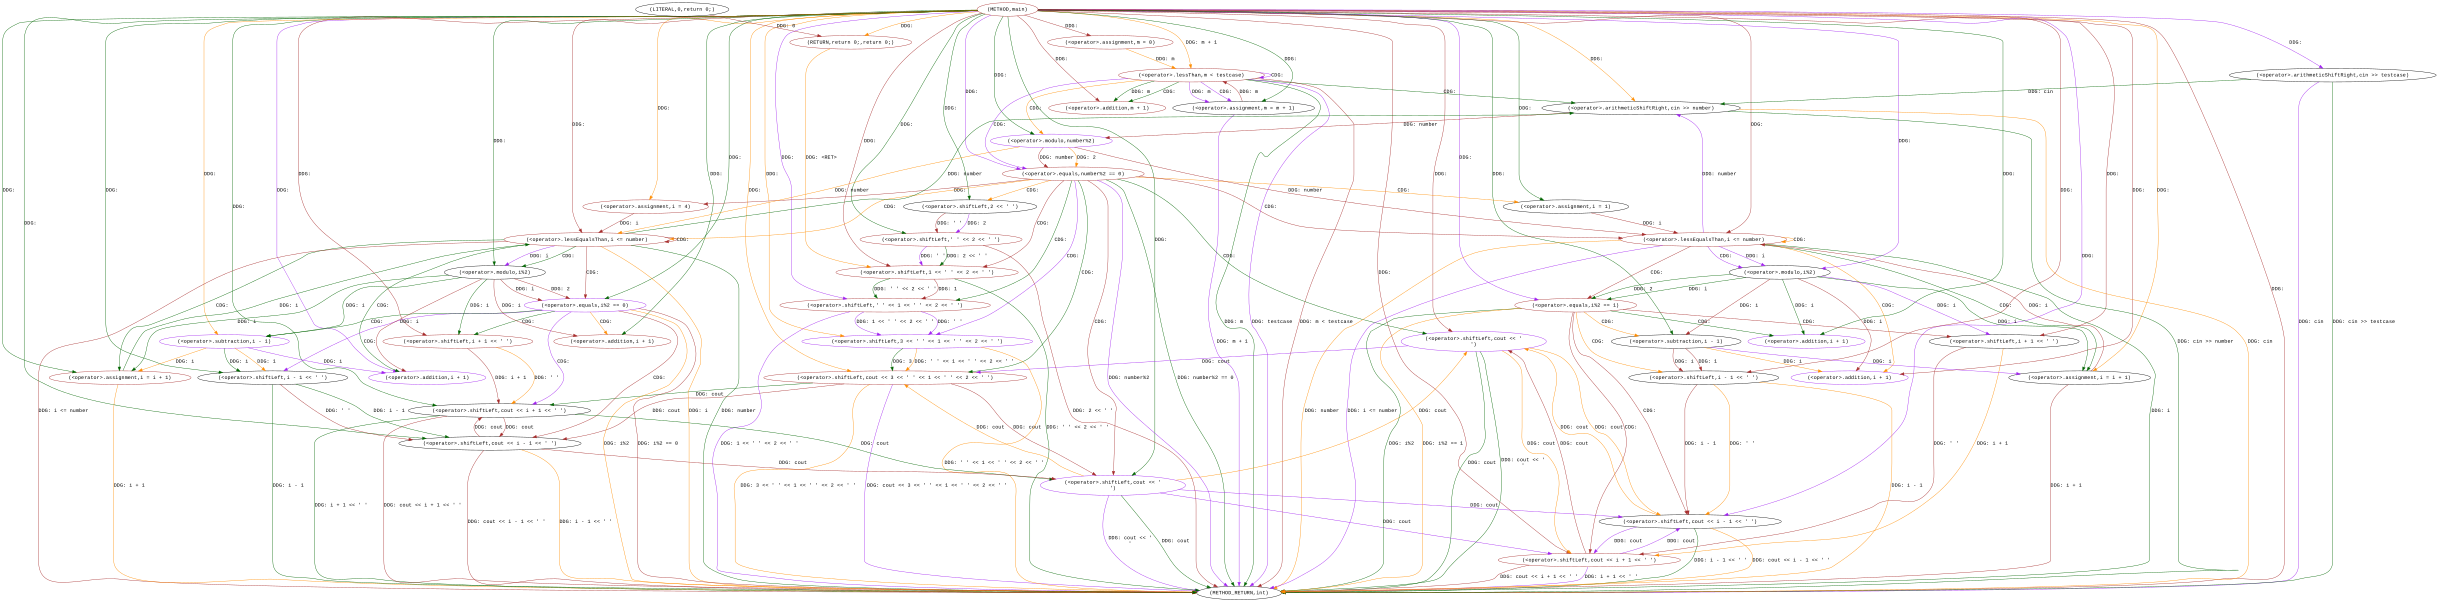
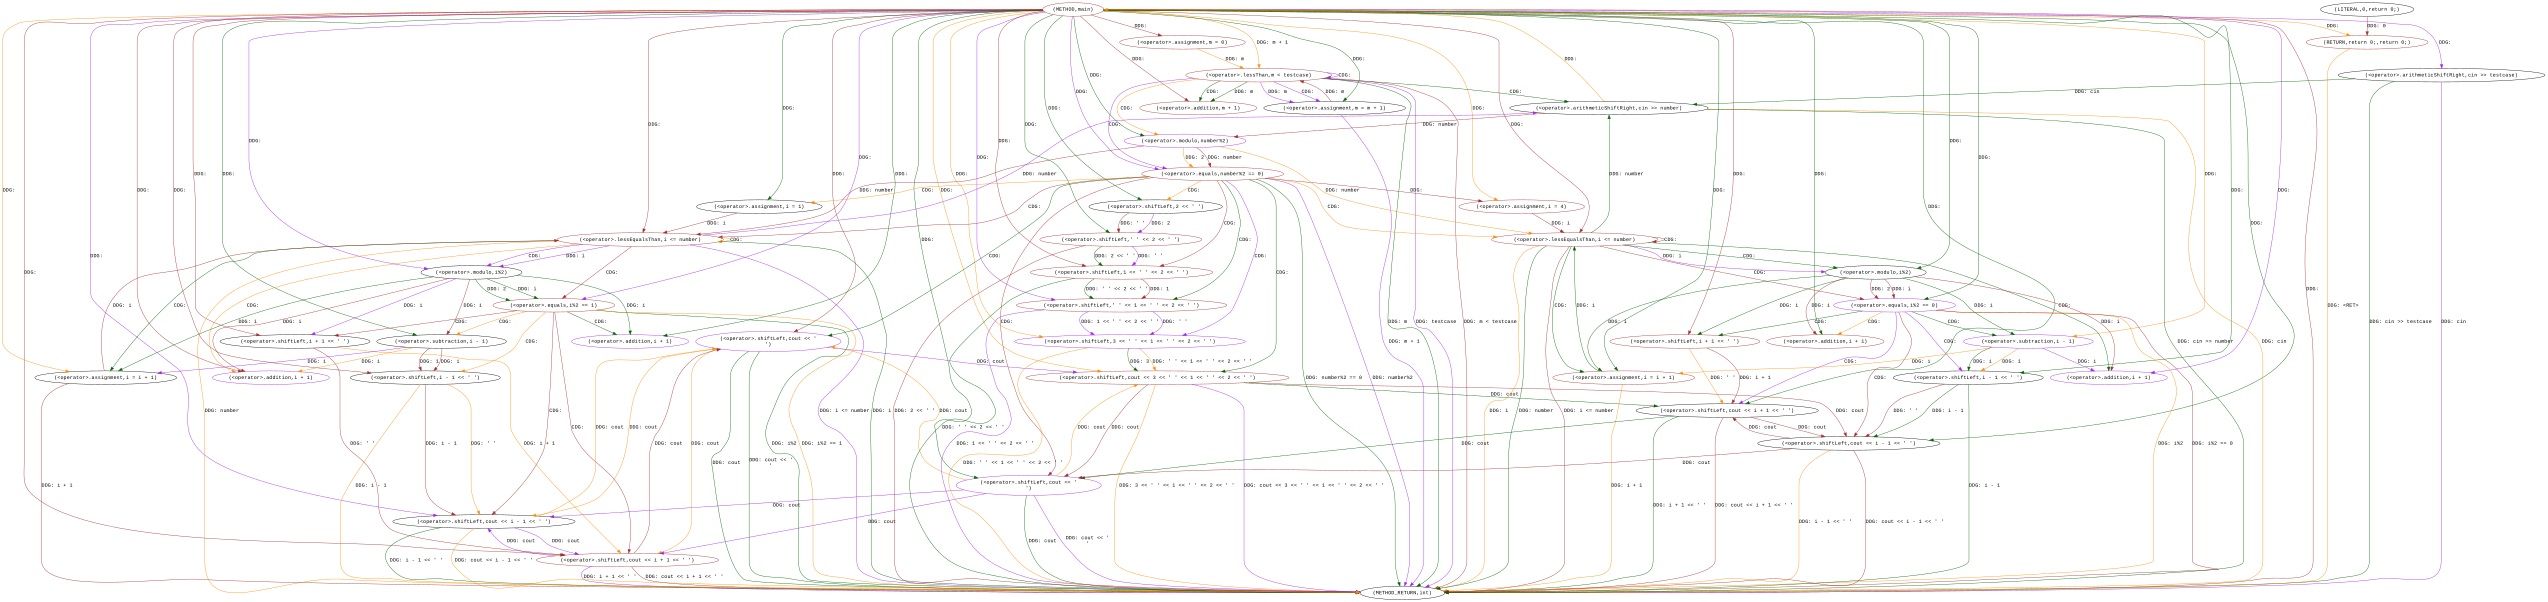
edge "(METHOD,main)" -> "(<operator>.arithmeticShiftRight,cin >> number)": reversed
edge "(RETURN,return 0;,return 0;)" -> "(<operator>.shiftLeft,1 << ' ' << 2 << ' ')": now "(RETURN,return 0;,return 0;)" -> "(METHOD_RETURN,int)"
